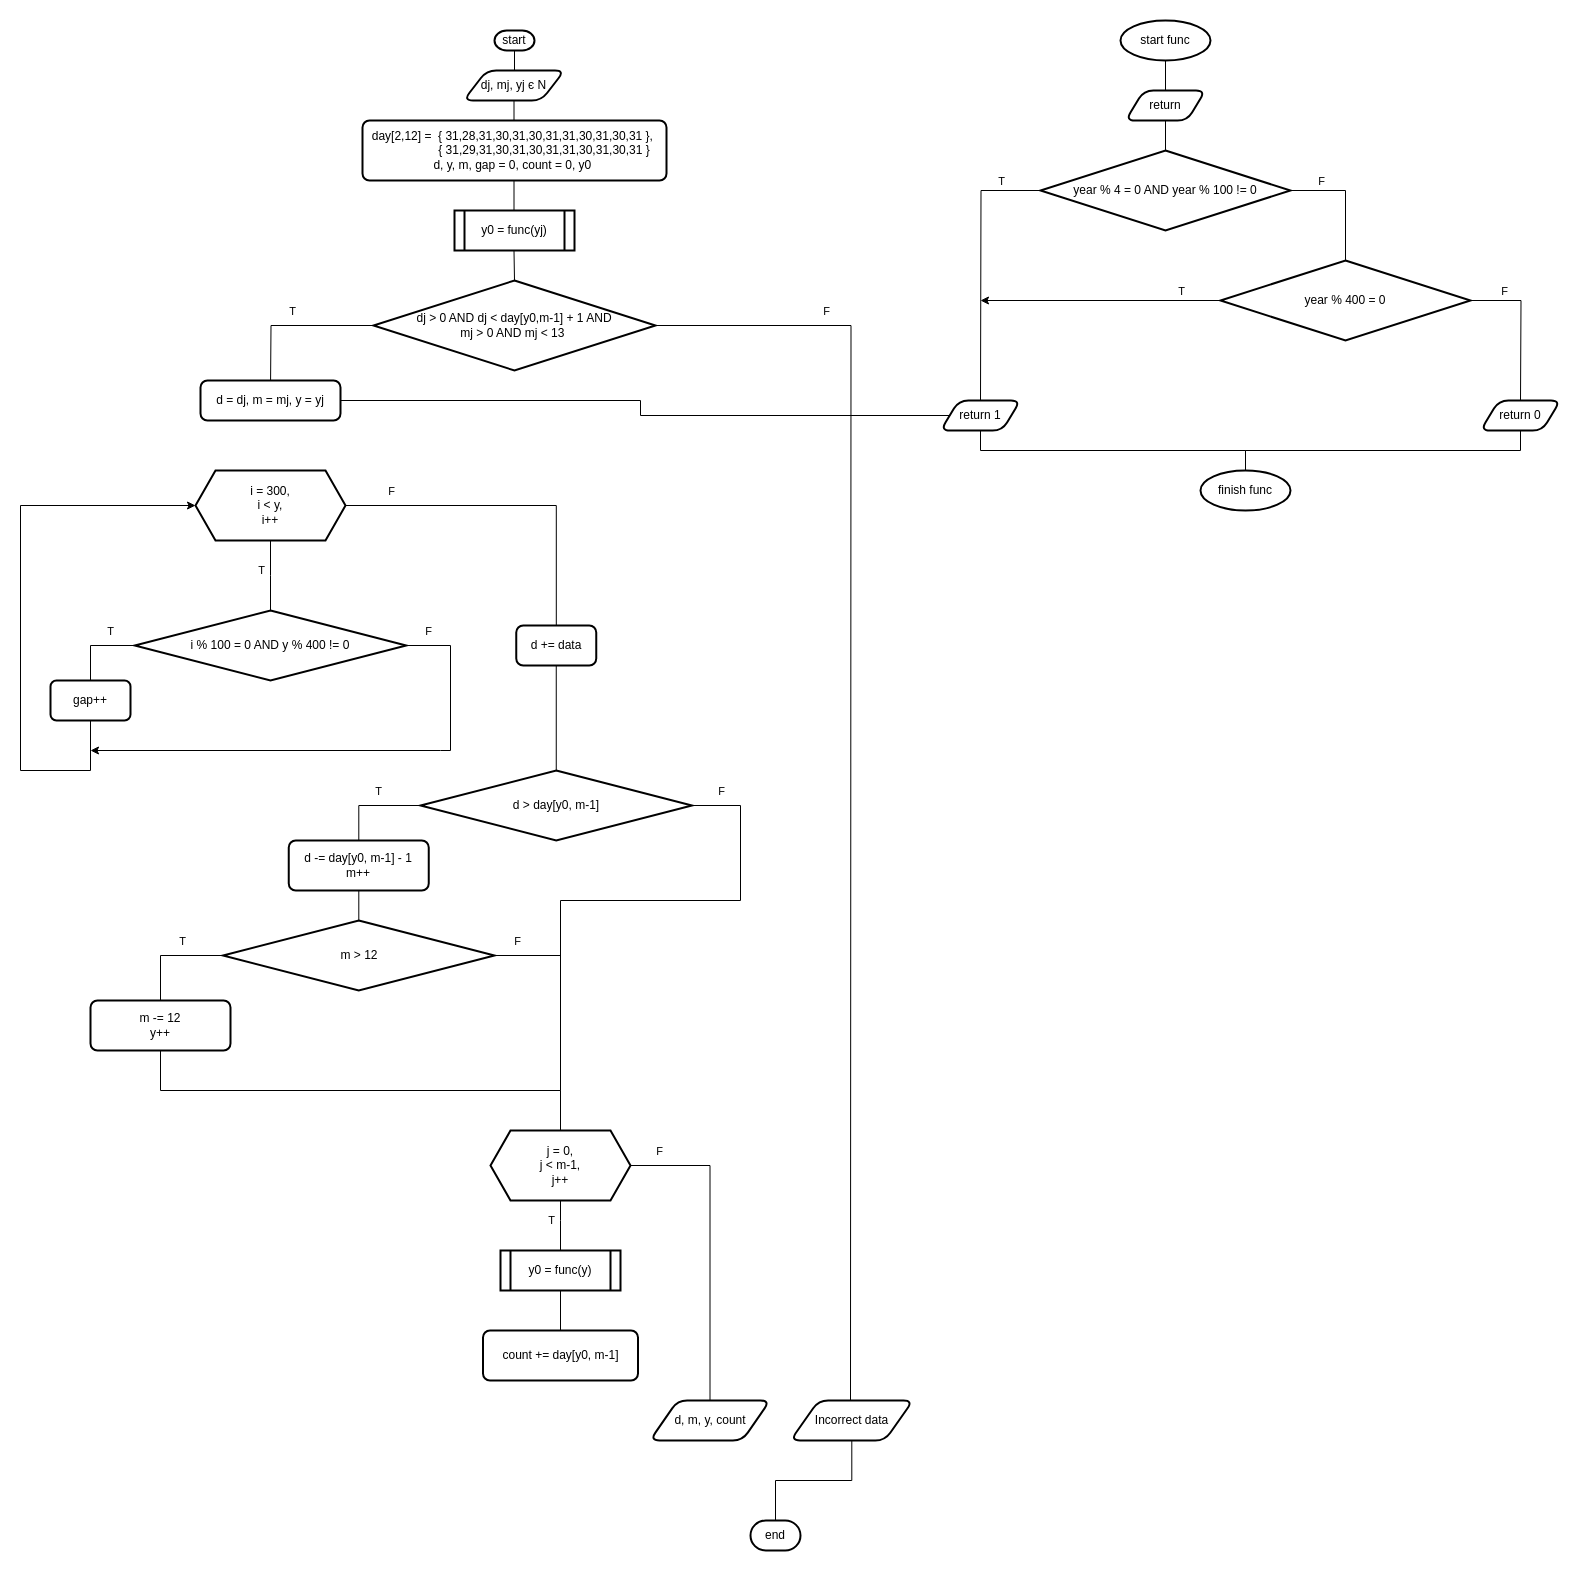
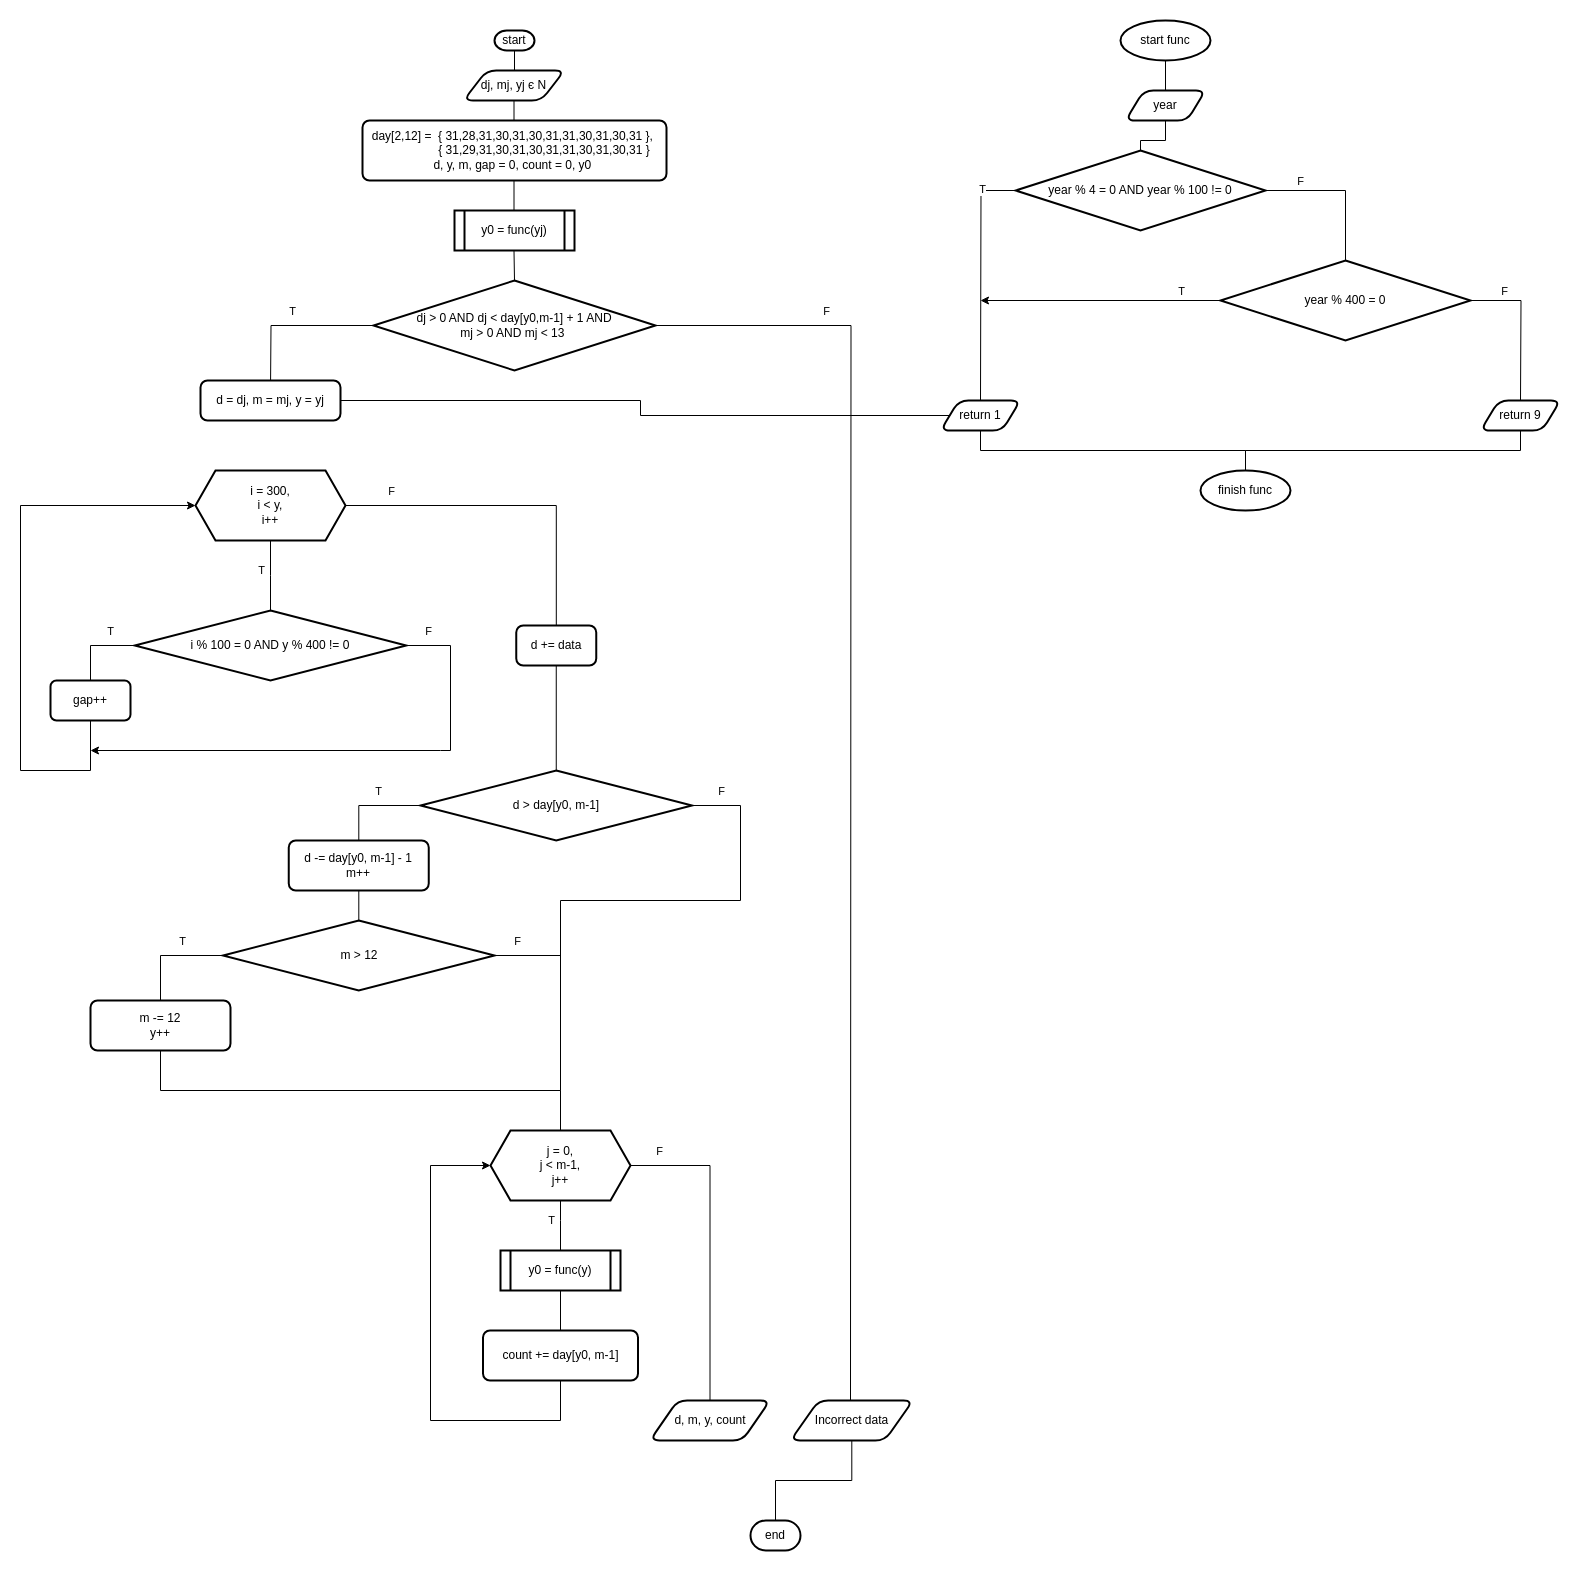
node "return": label "return" -> "year"
node "year % 4 = 0 AND year % 100 != 0": moved (1166, 191) -> (1141, 191)
node "return 0": label "return 0" -> "return 9"
edge "count += day[y0, m-1]" -> "j = 0, j < m-1, j++": added
